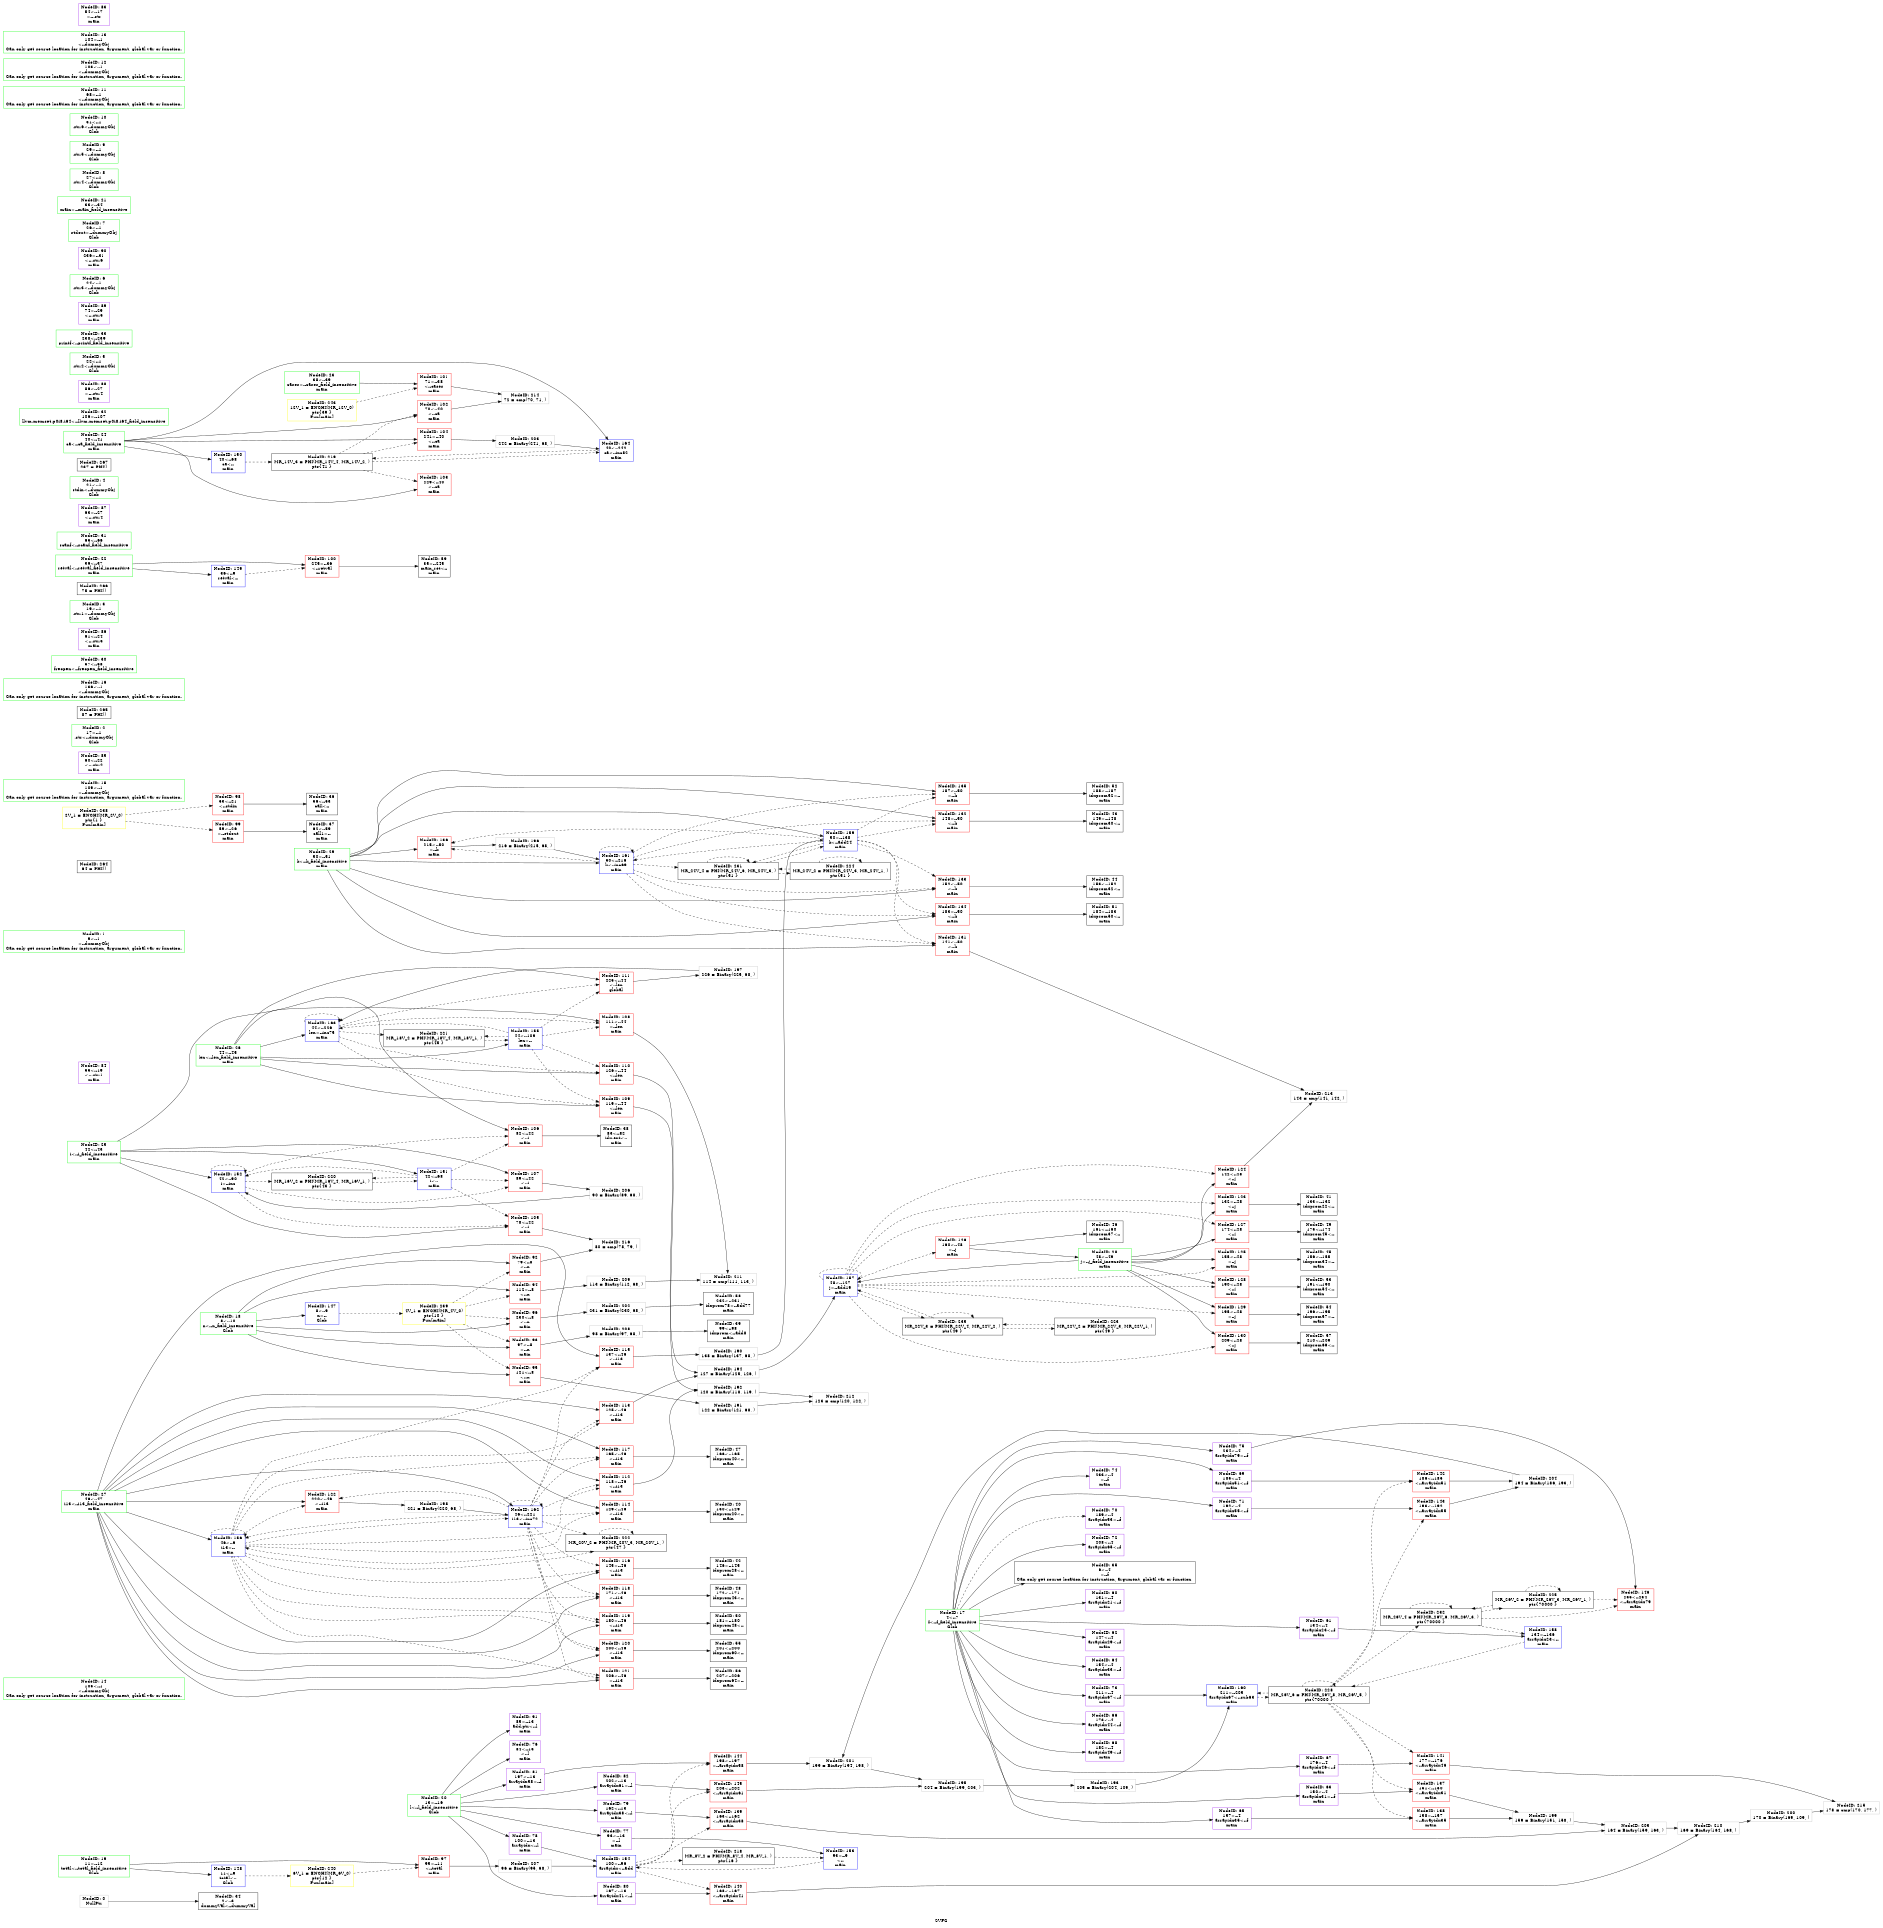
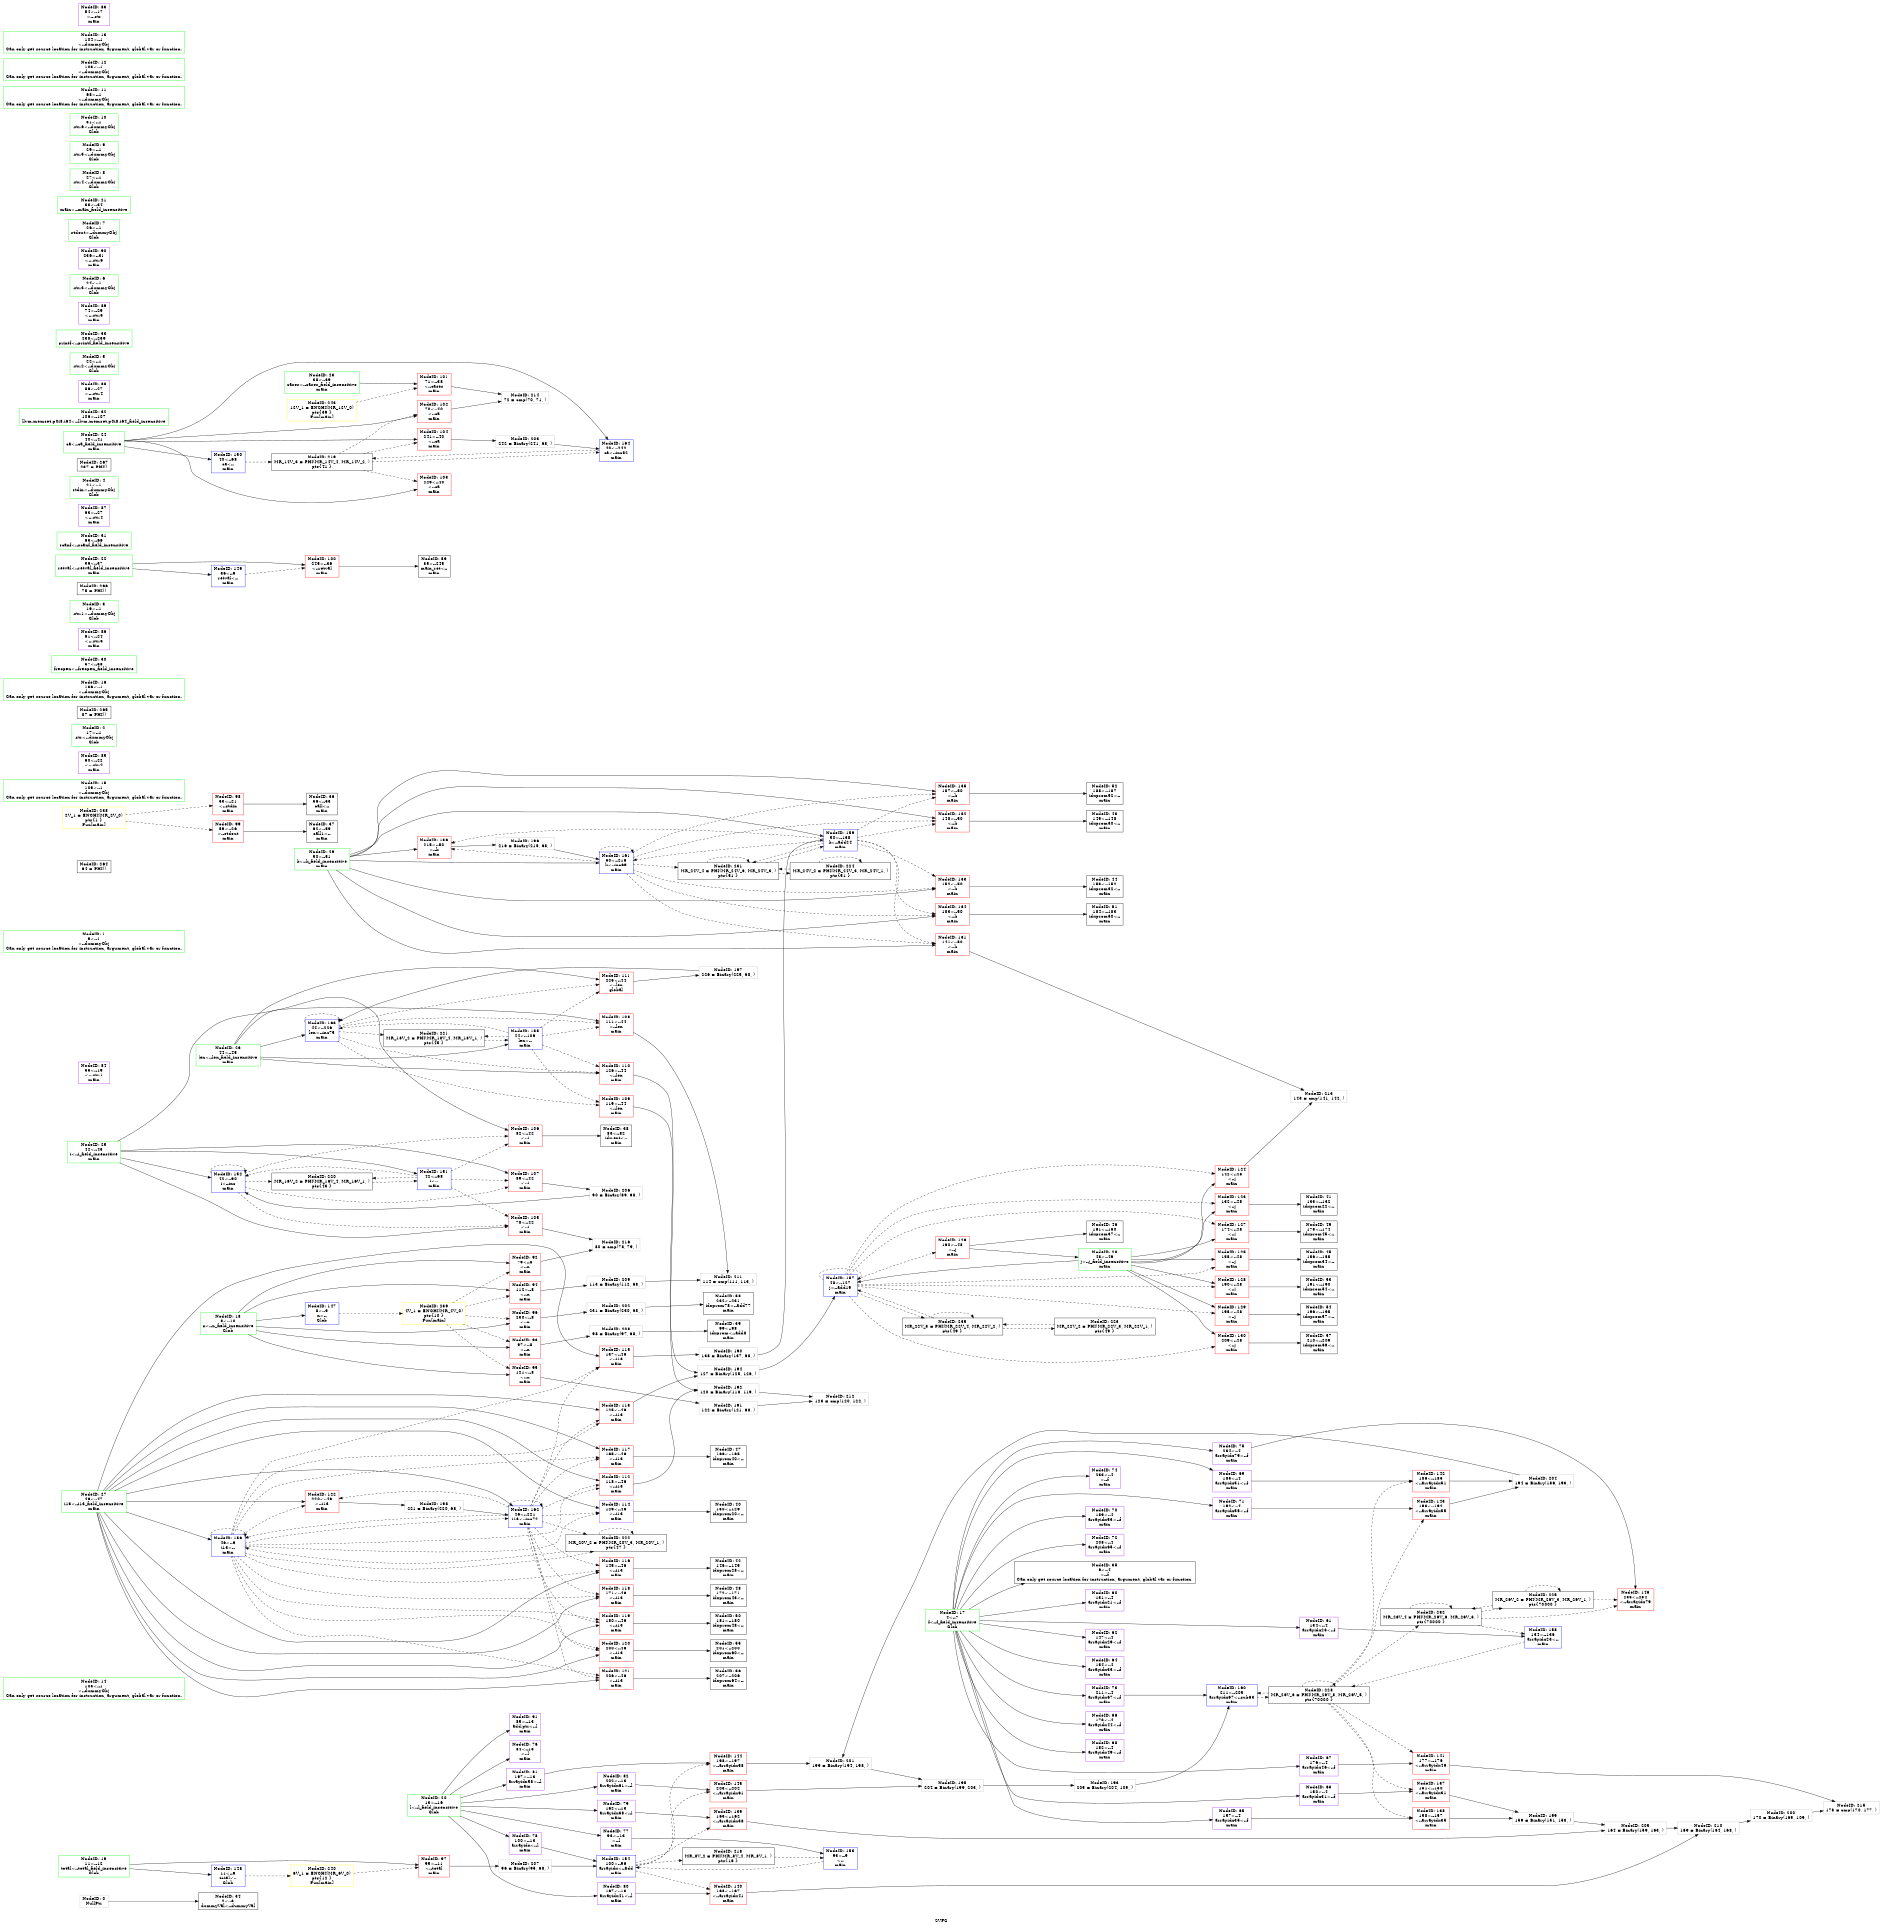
edge "NodeID: 26" -> "NodeID: 109": removed
node "NodeID: 114": color red -> purple
edge "NodeID: 17" -> "NodeID: 70": style dashed -> solid
